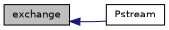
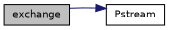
edge "Pstream" -> "exchange": reversed
